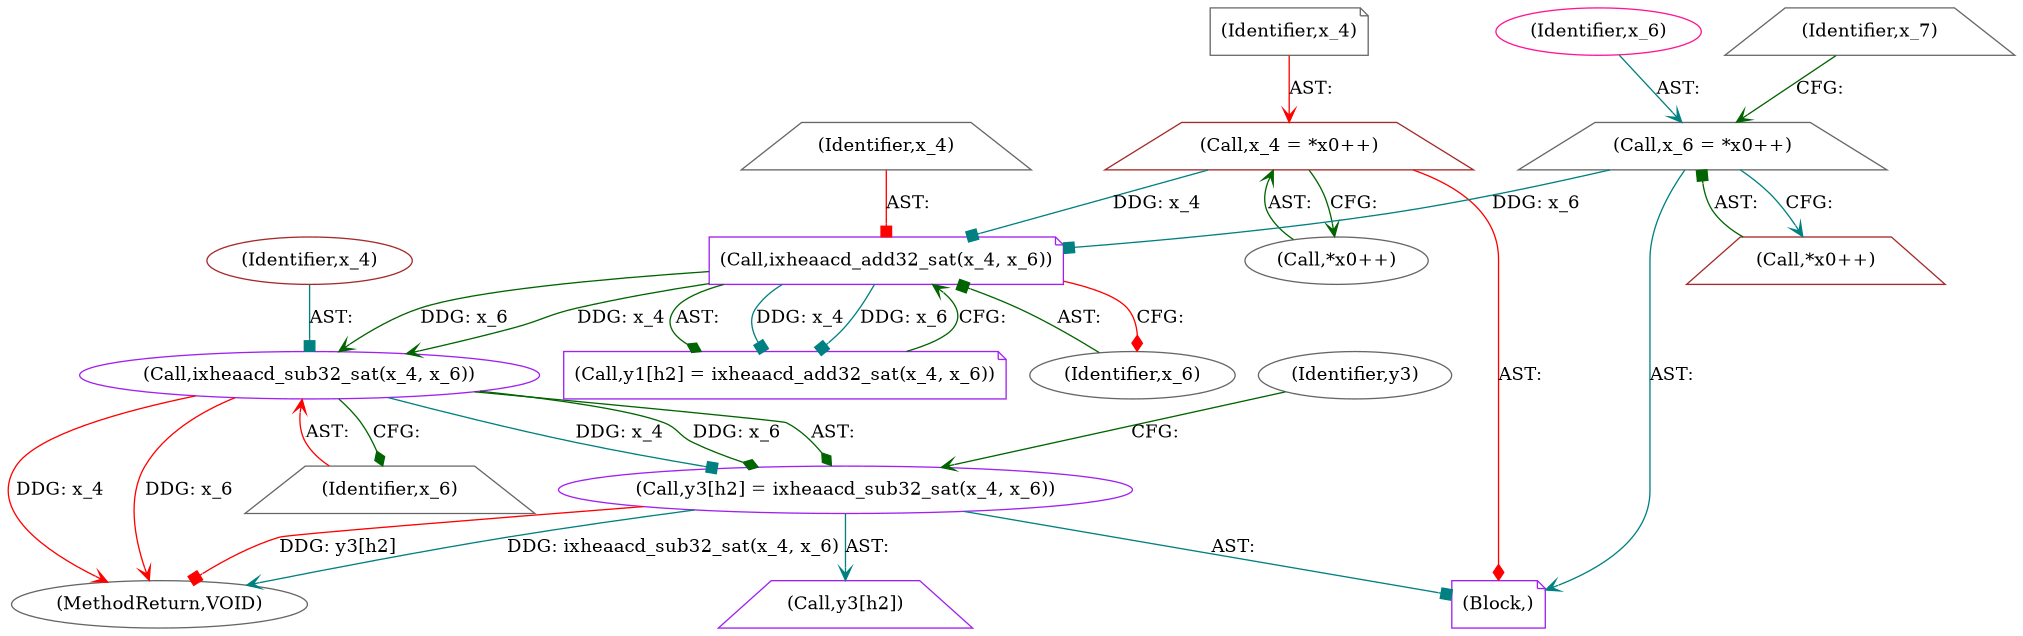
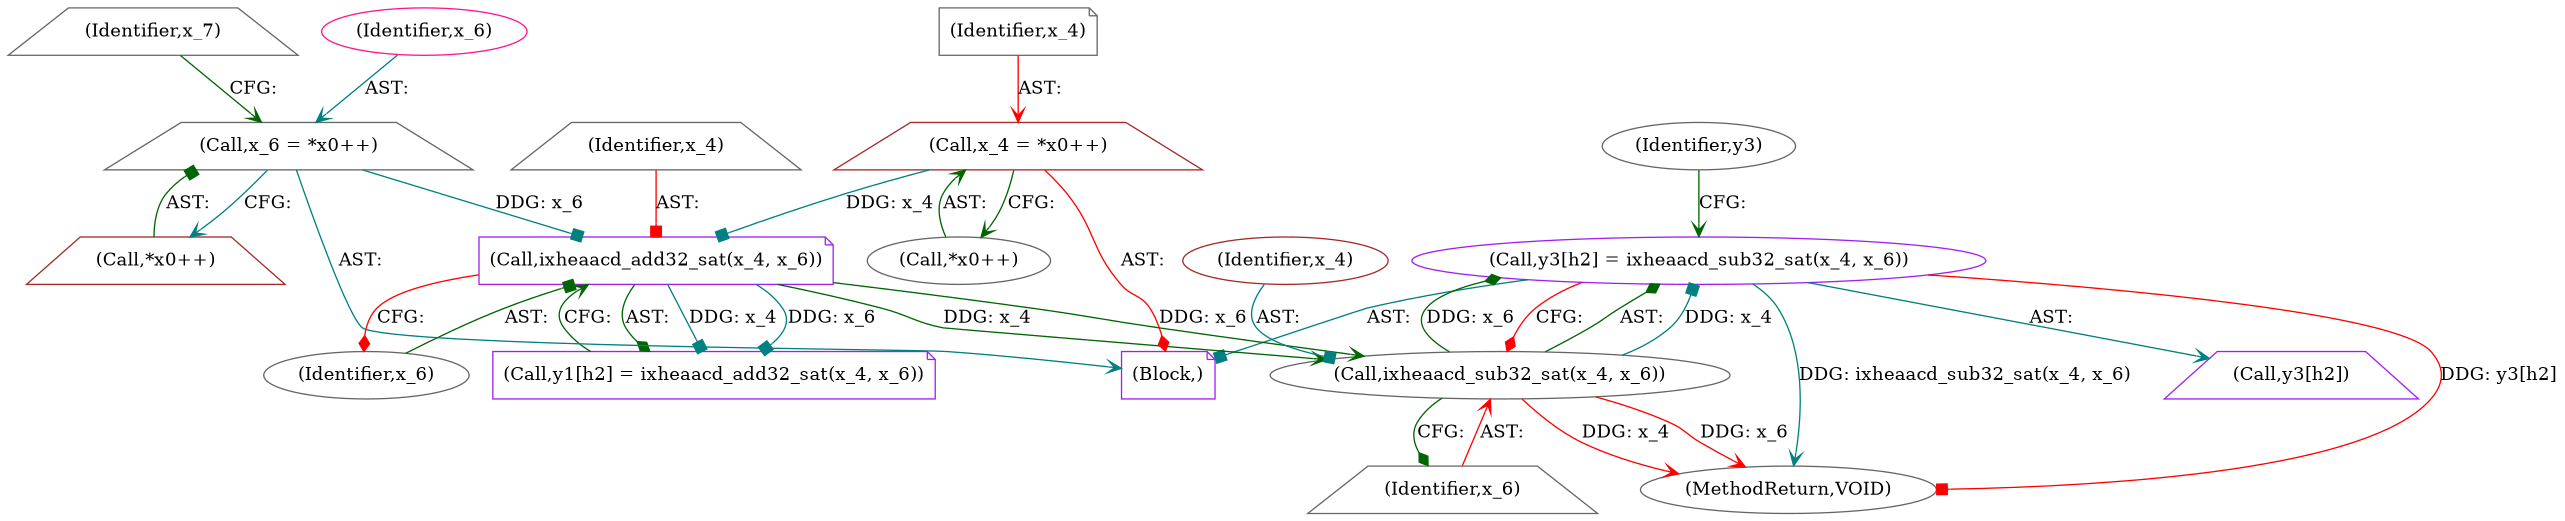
edge "(Call,y3[h2] = ixheaacd_sub32_sat(x_4, x_6))" -> "(Call,ixheaacd_sub32_sat(x_4, x_6))": added, label "CFG:"
node "(Call,ixheaacd_sub32_sat(x_4, x_6))": color purple -> gray40
